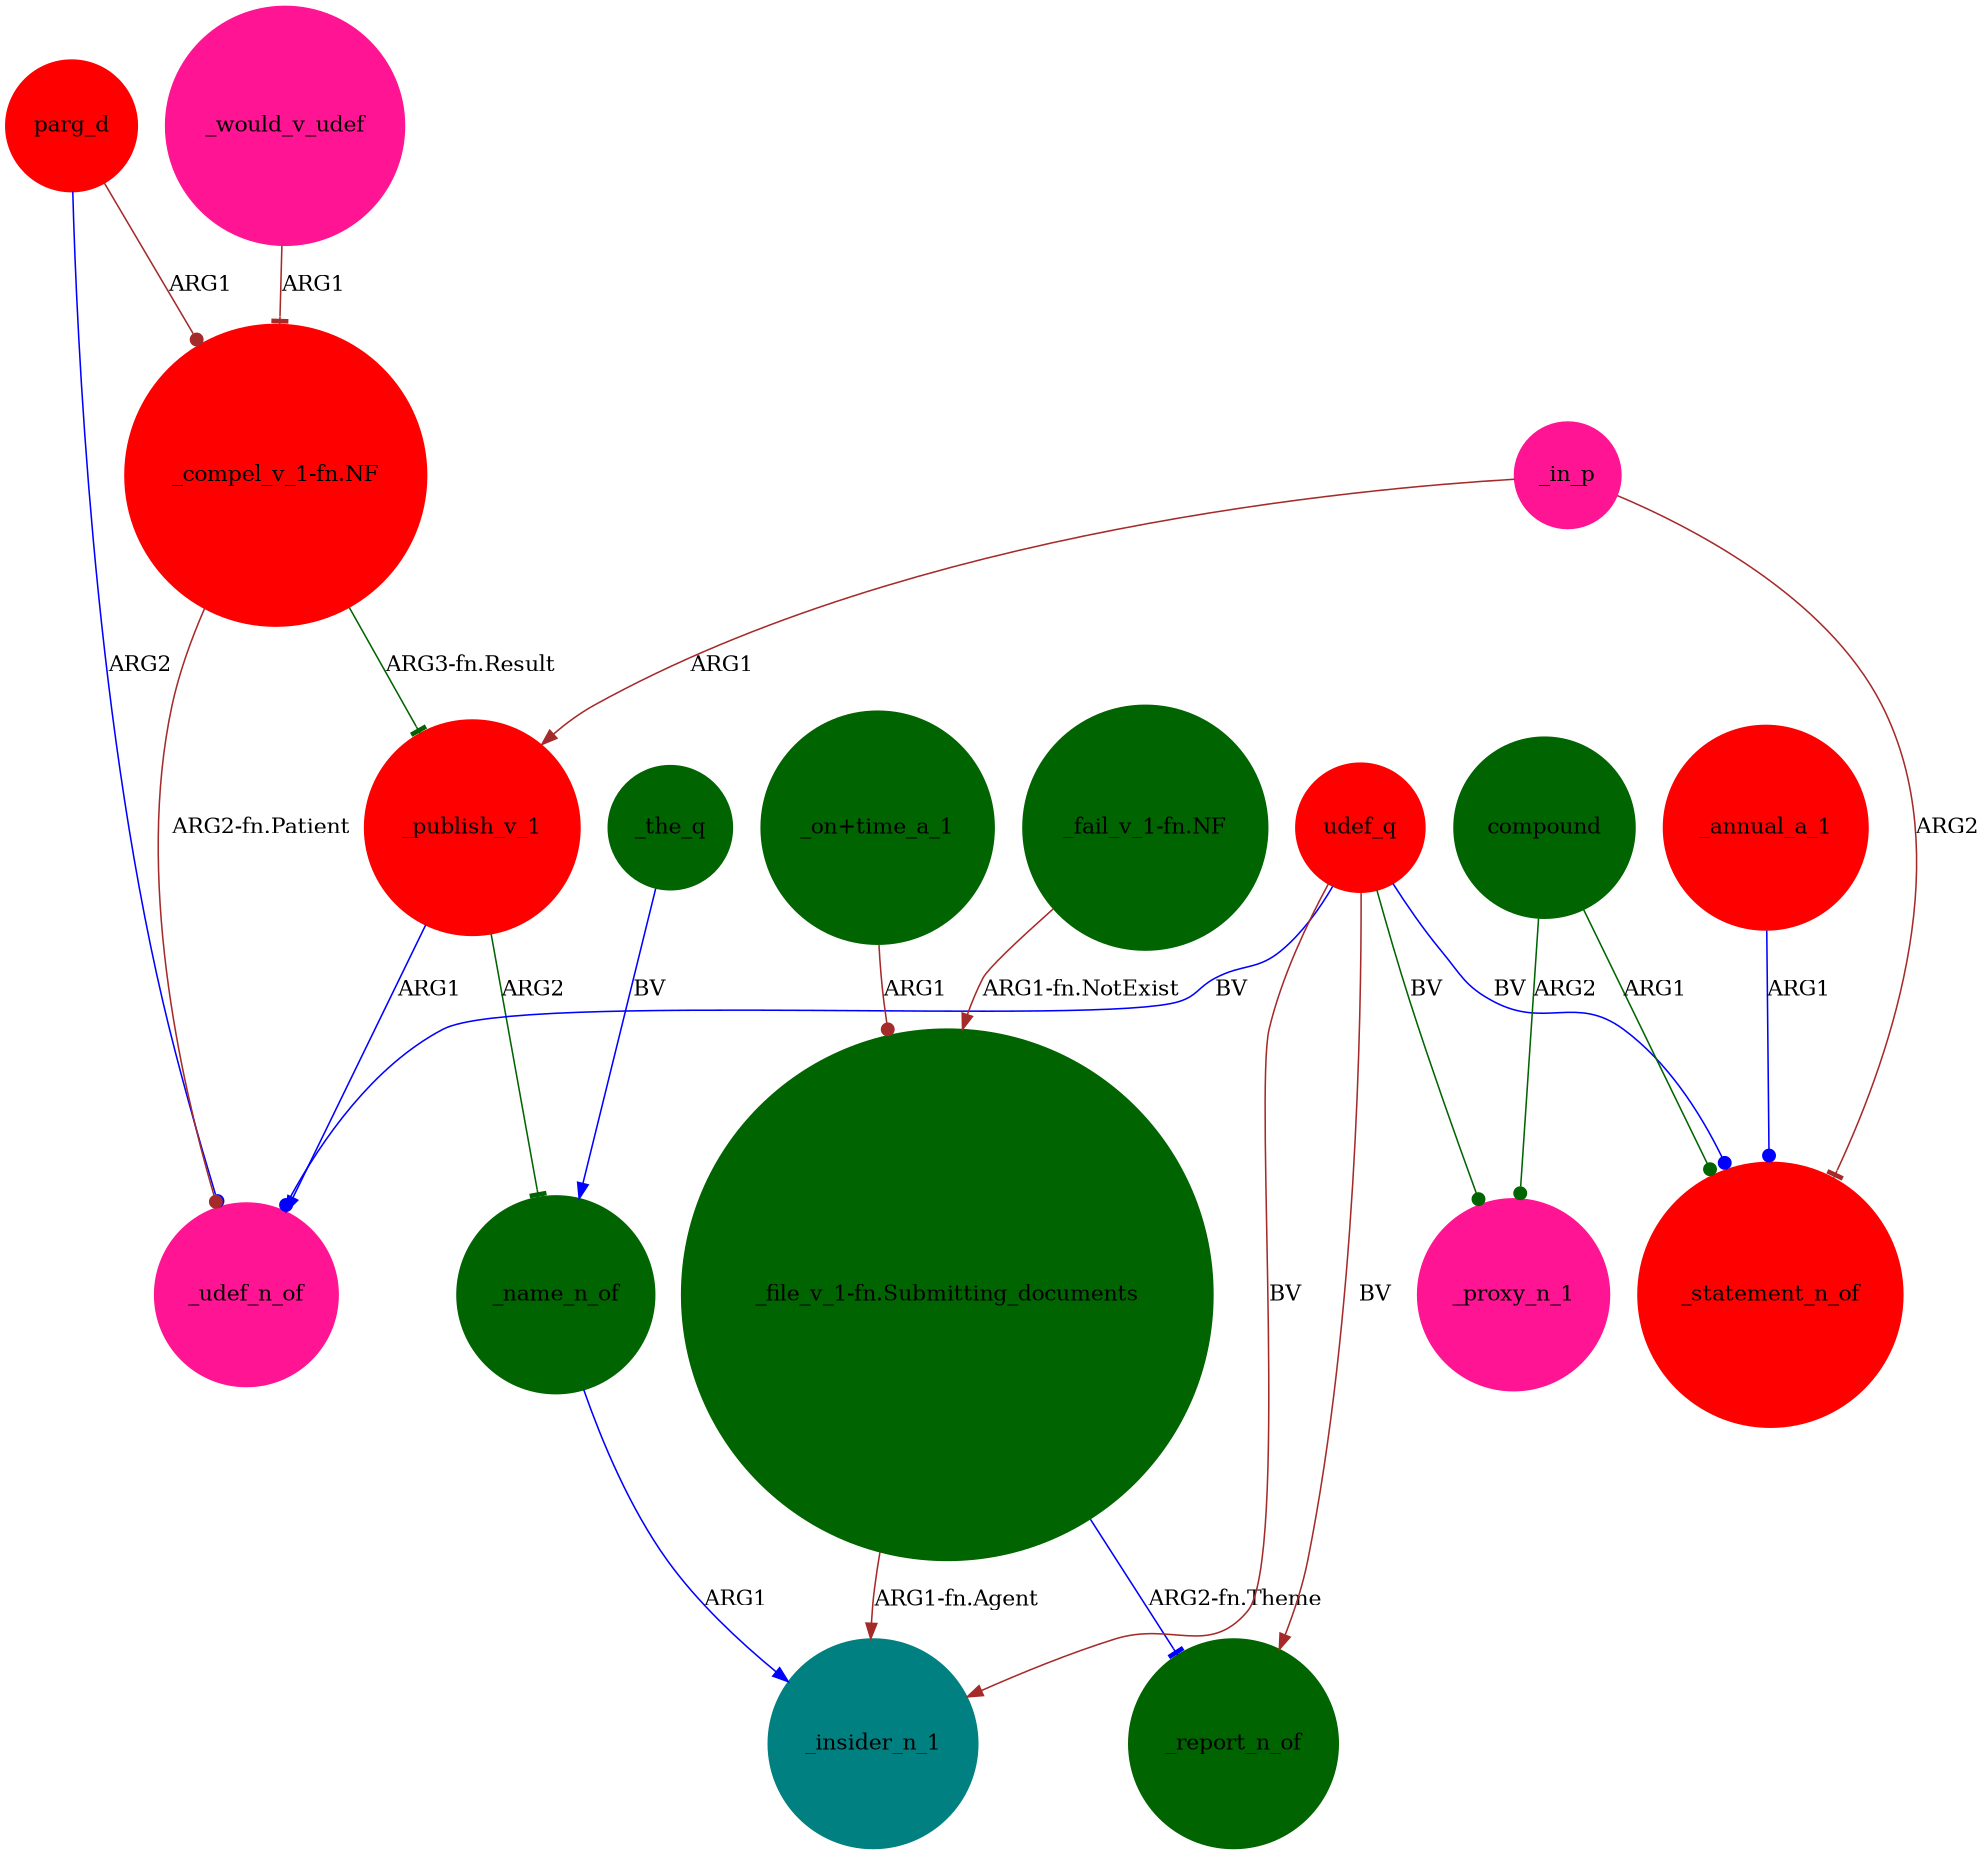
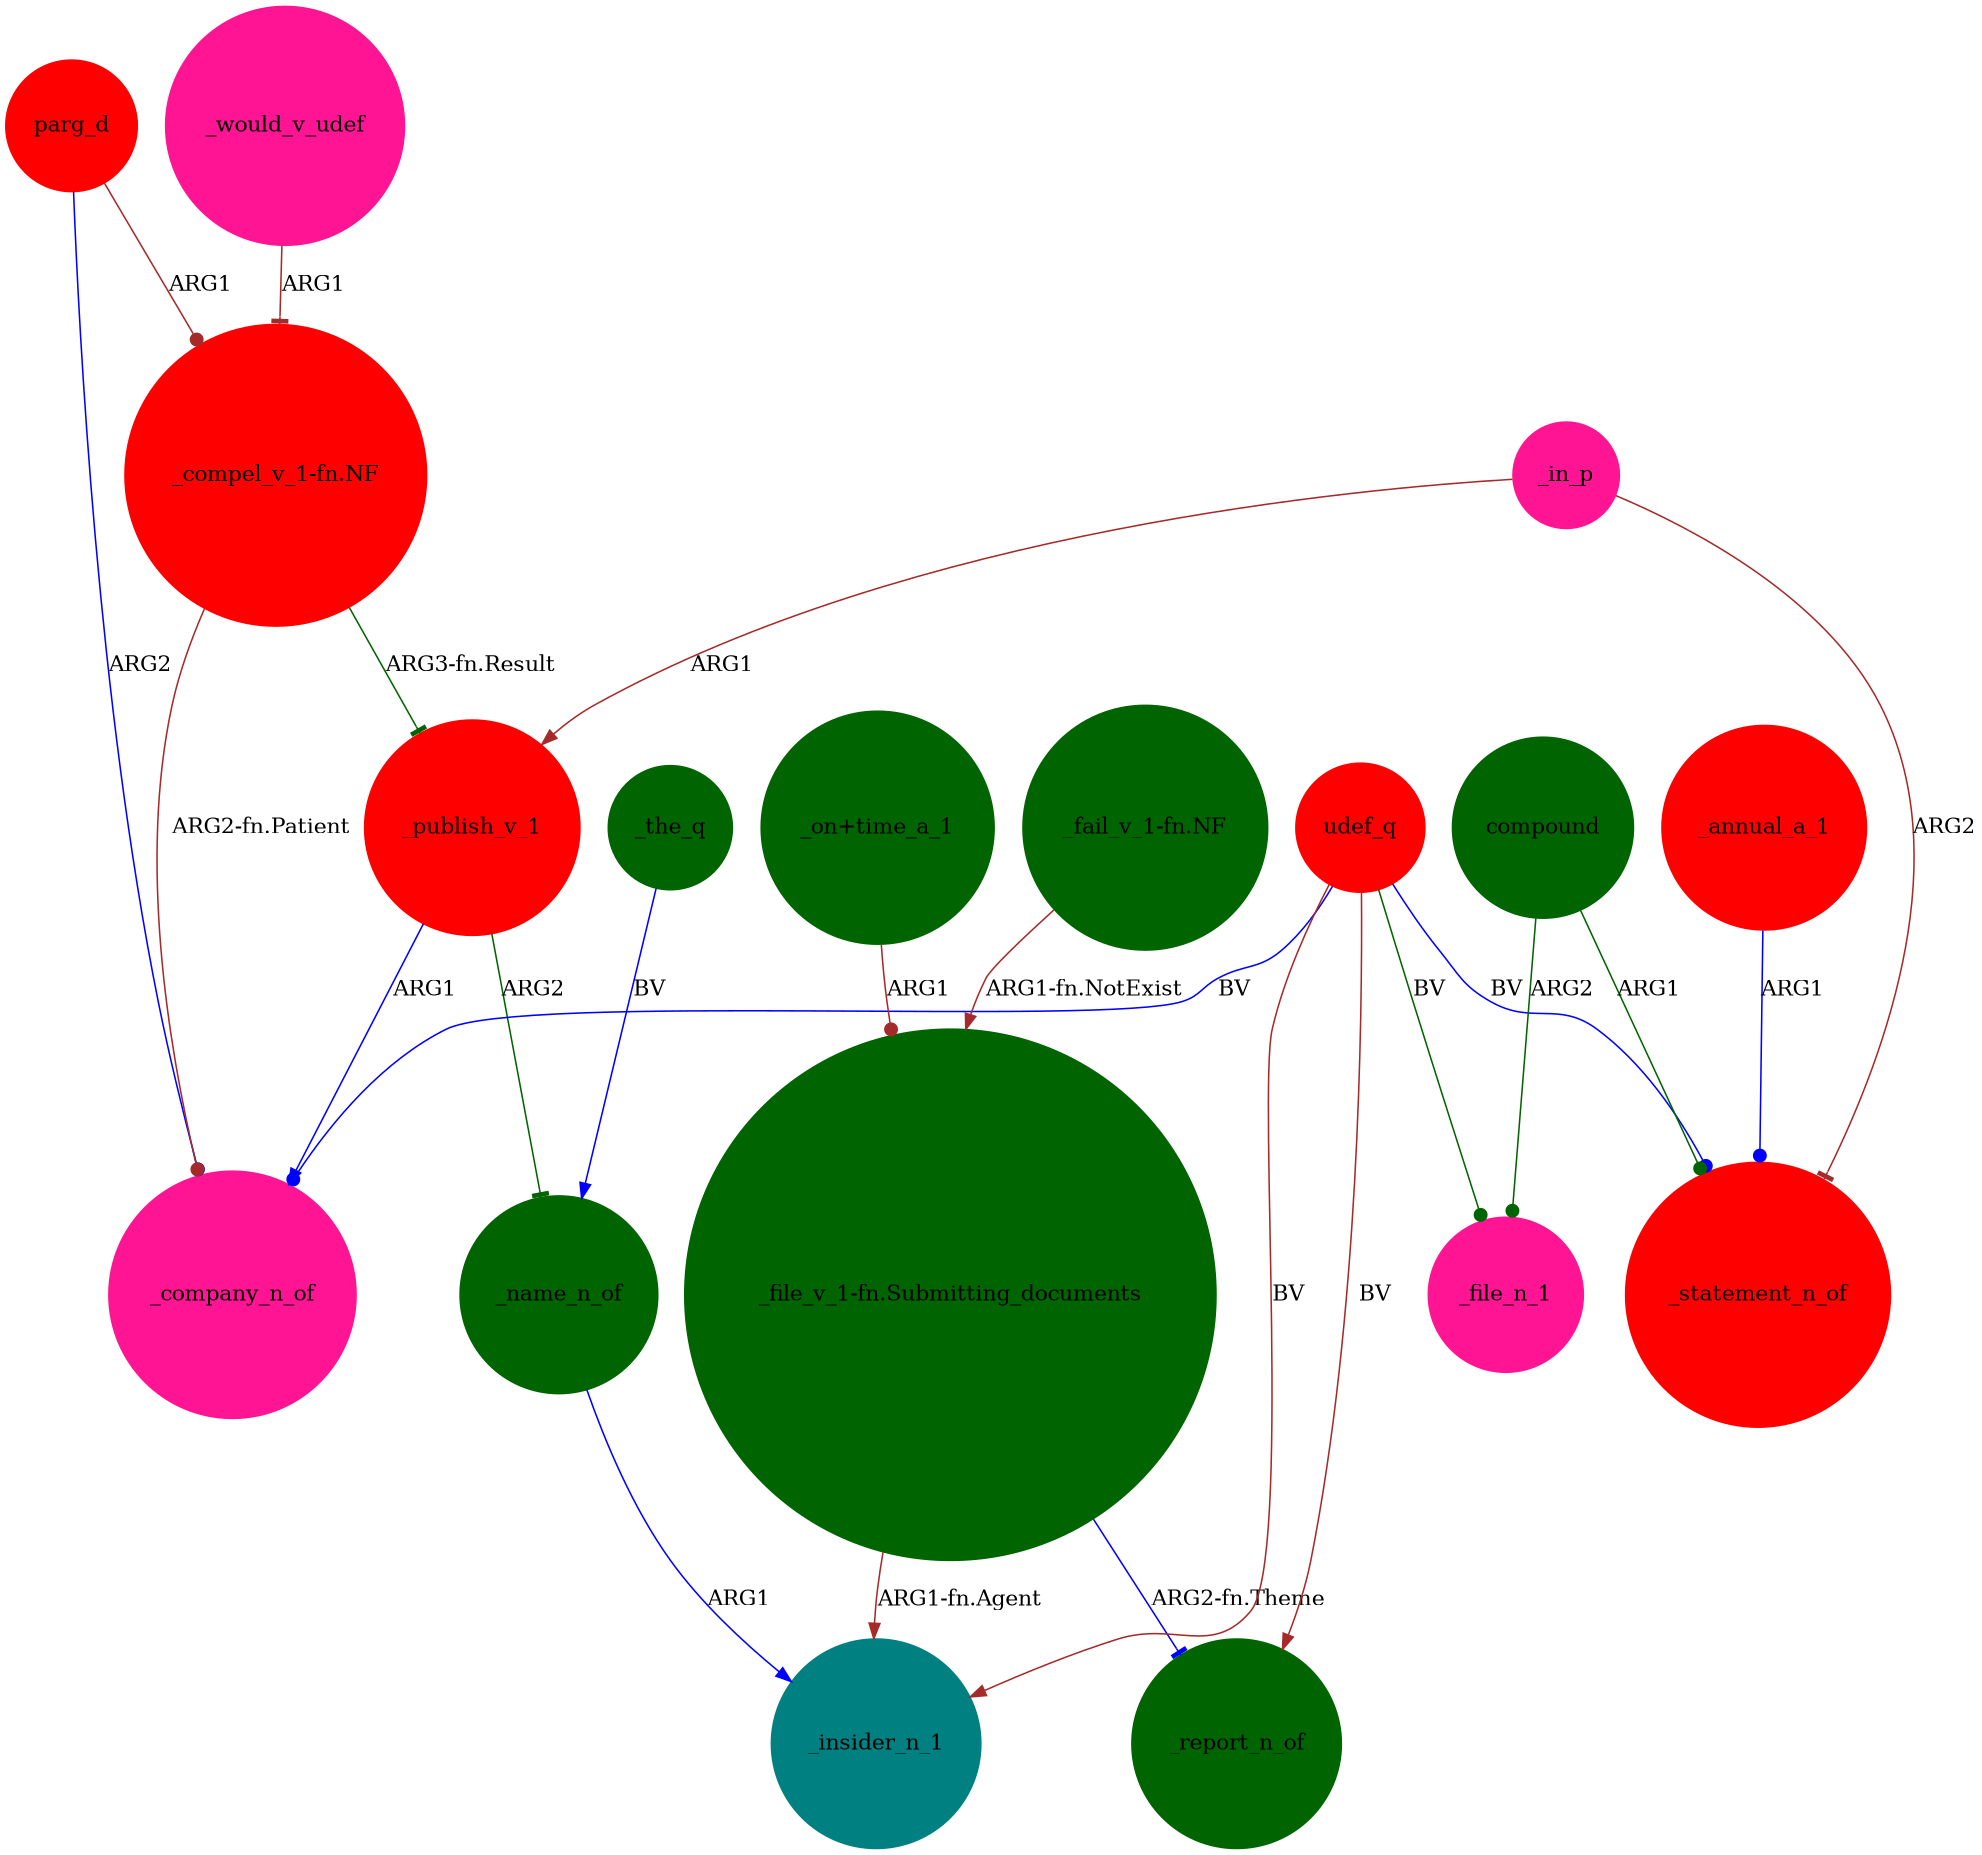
node "_udef_n_of": label "_udef_n_of" -> "_company_n_of"
node "_proxy_n_1": label "_proxy_n_1" -> "_file_n_1"
